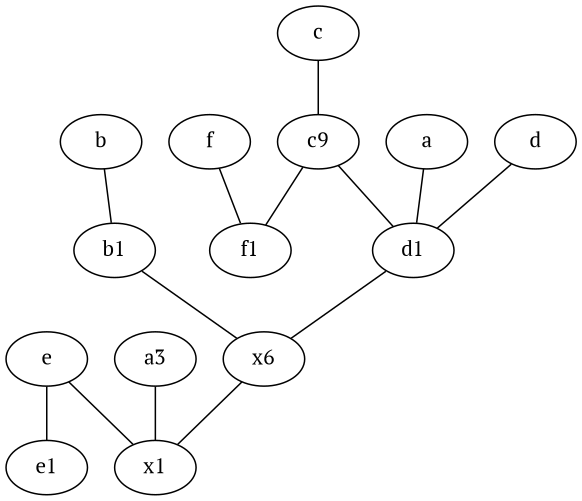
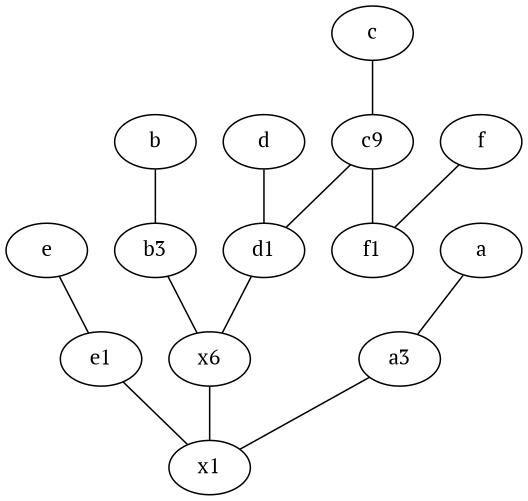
edge "a" -- "d1": now "a" -- "a3"
node "b1": label "b1" -> "b3"
edge "e" -- "x1": now "e1" -- "x1"
